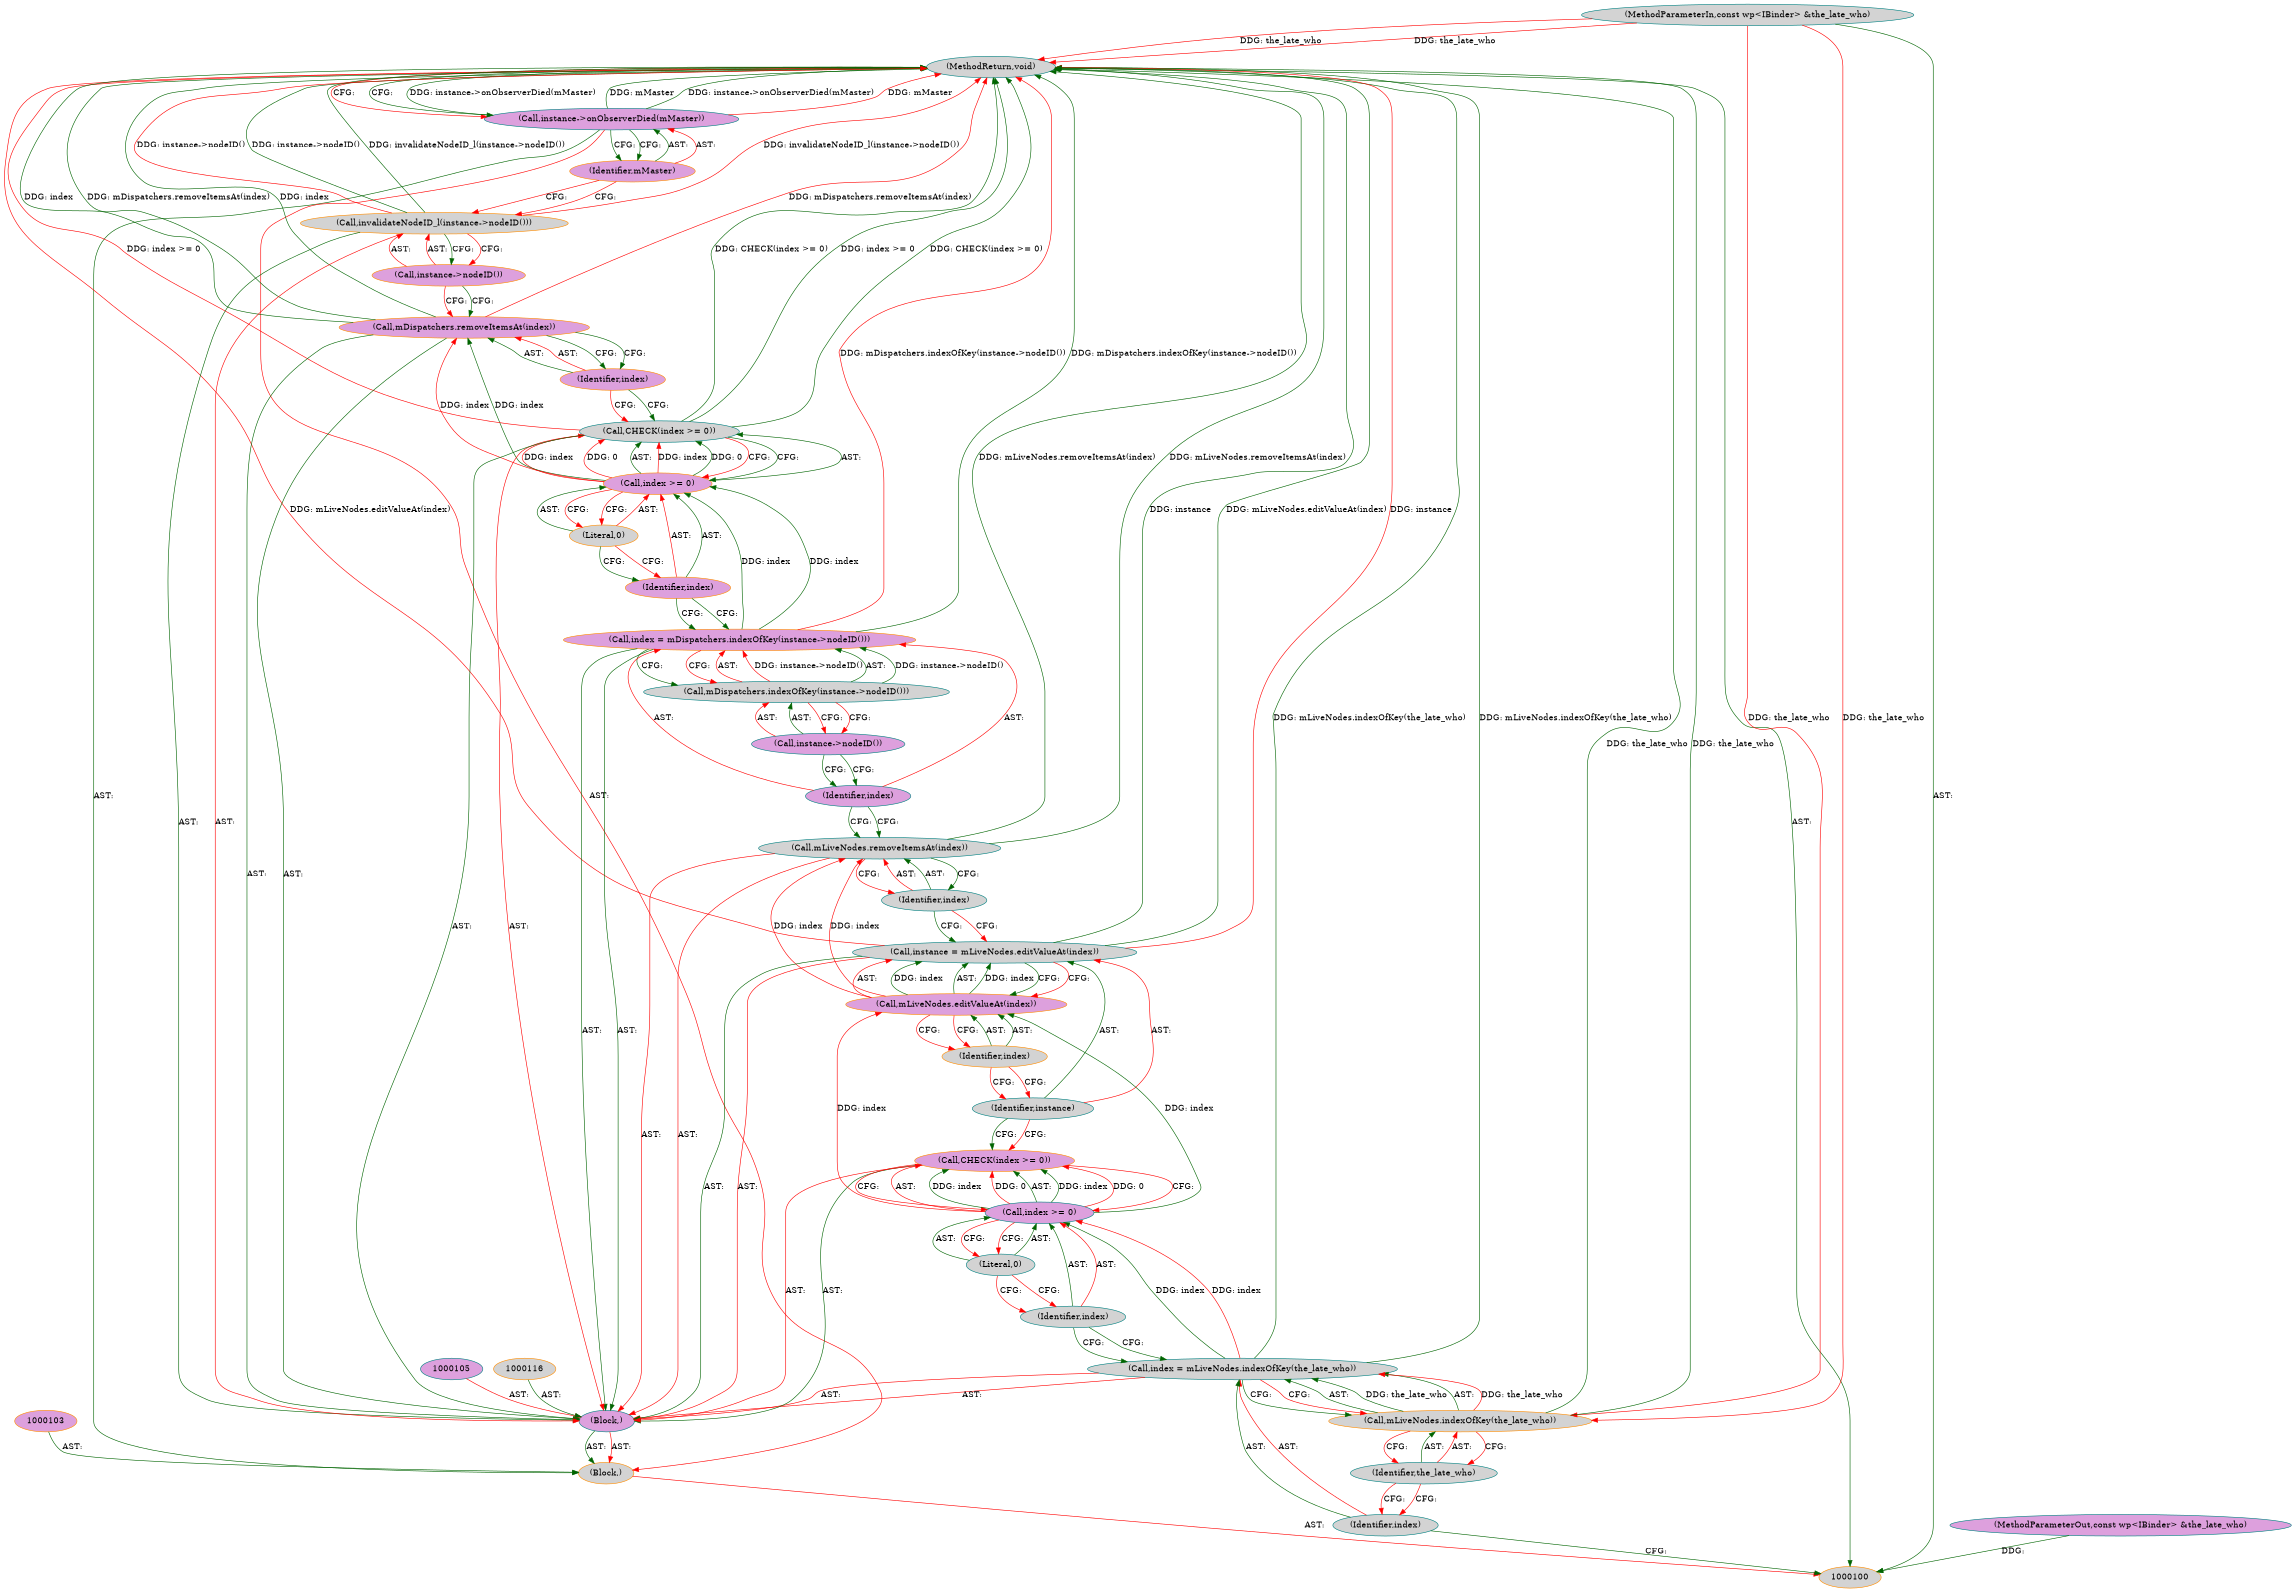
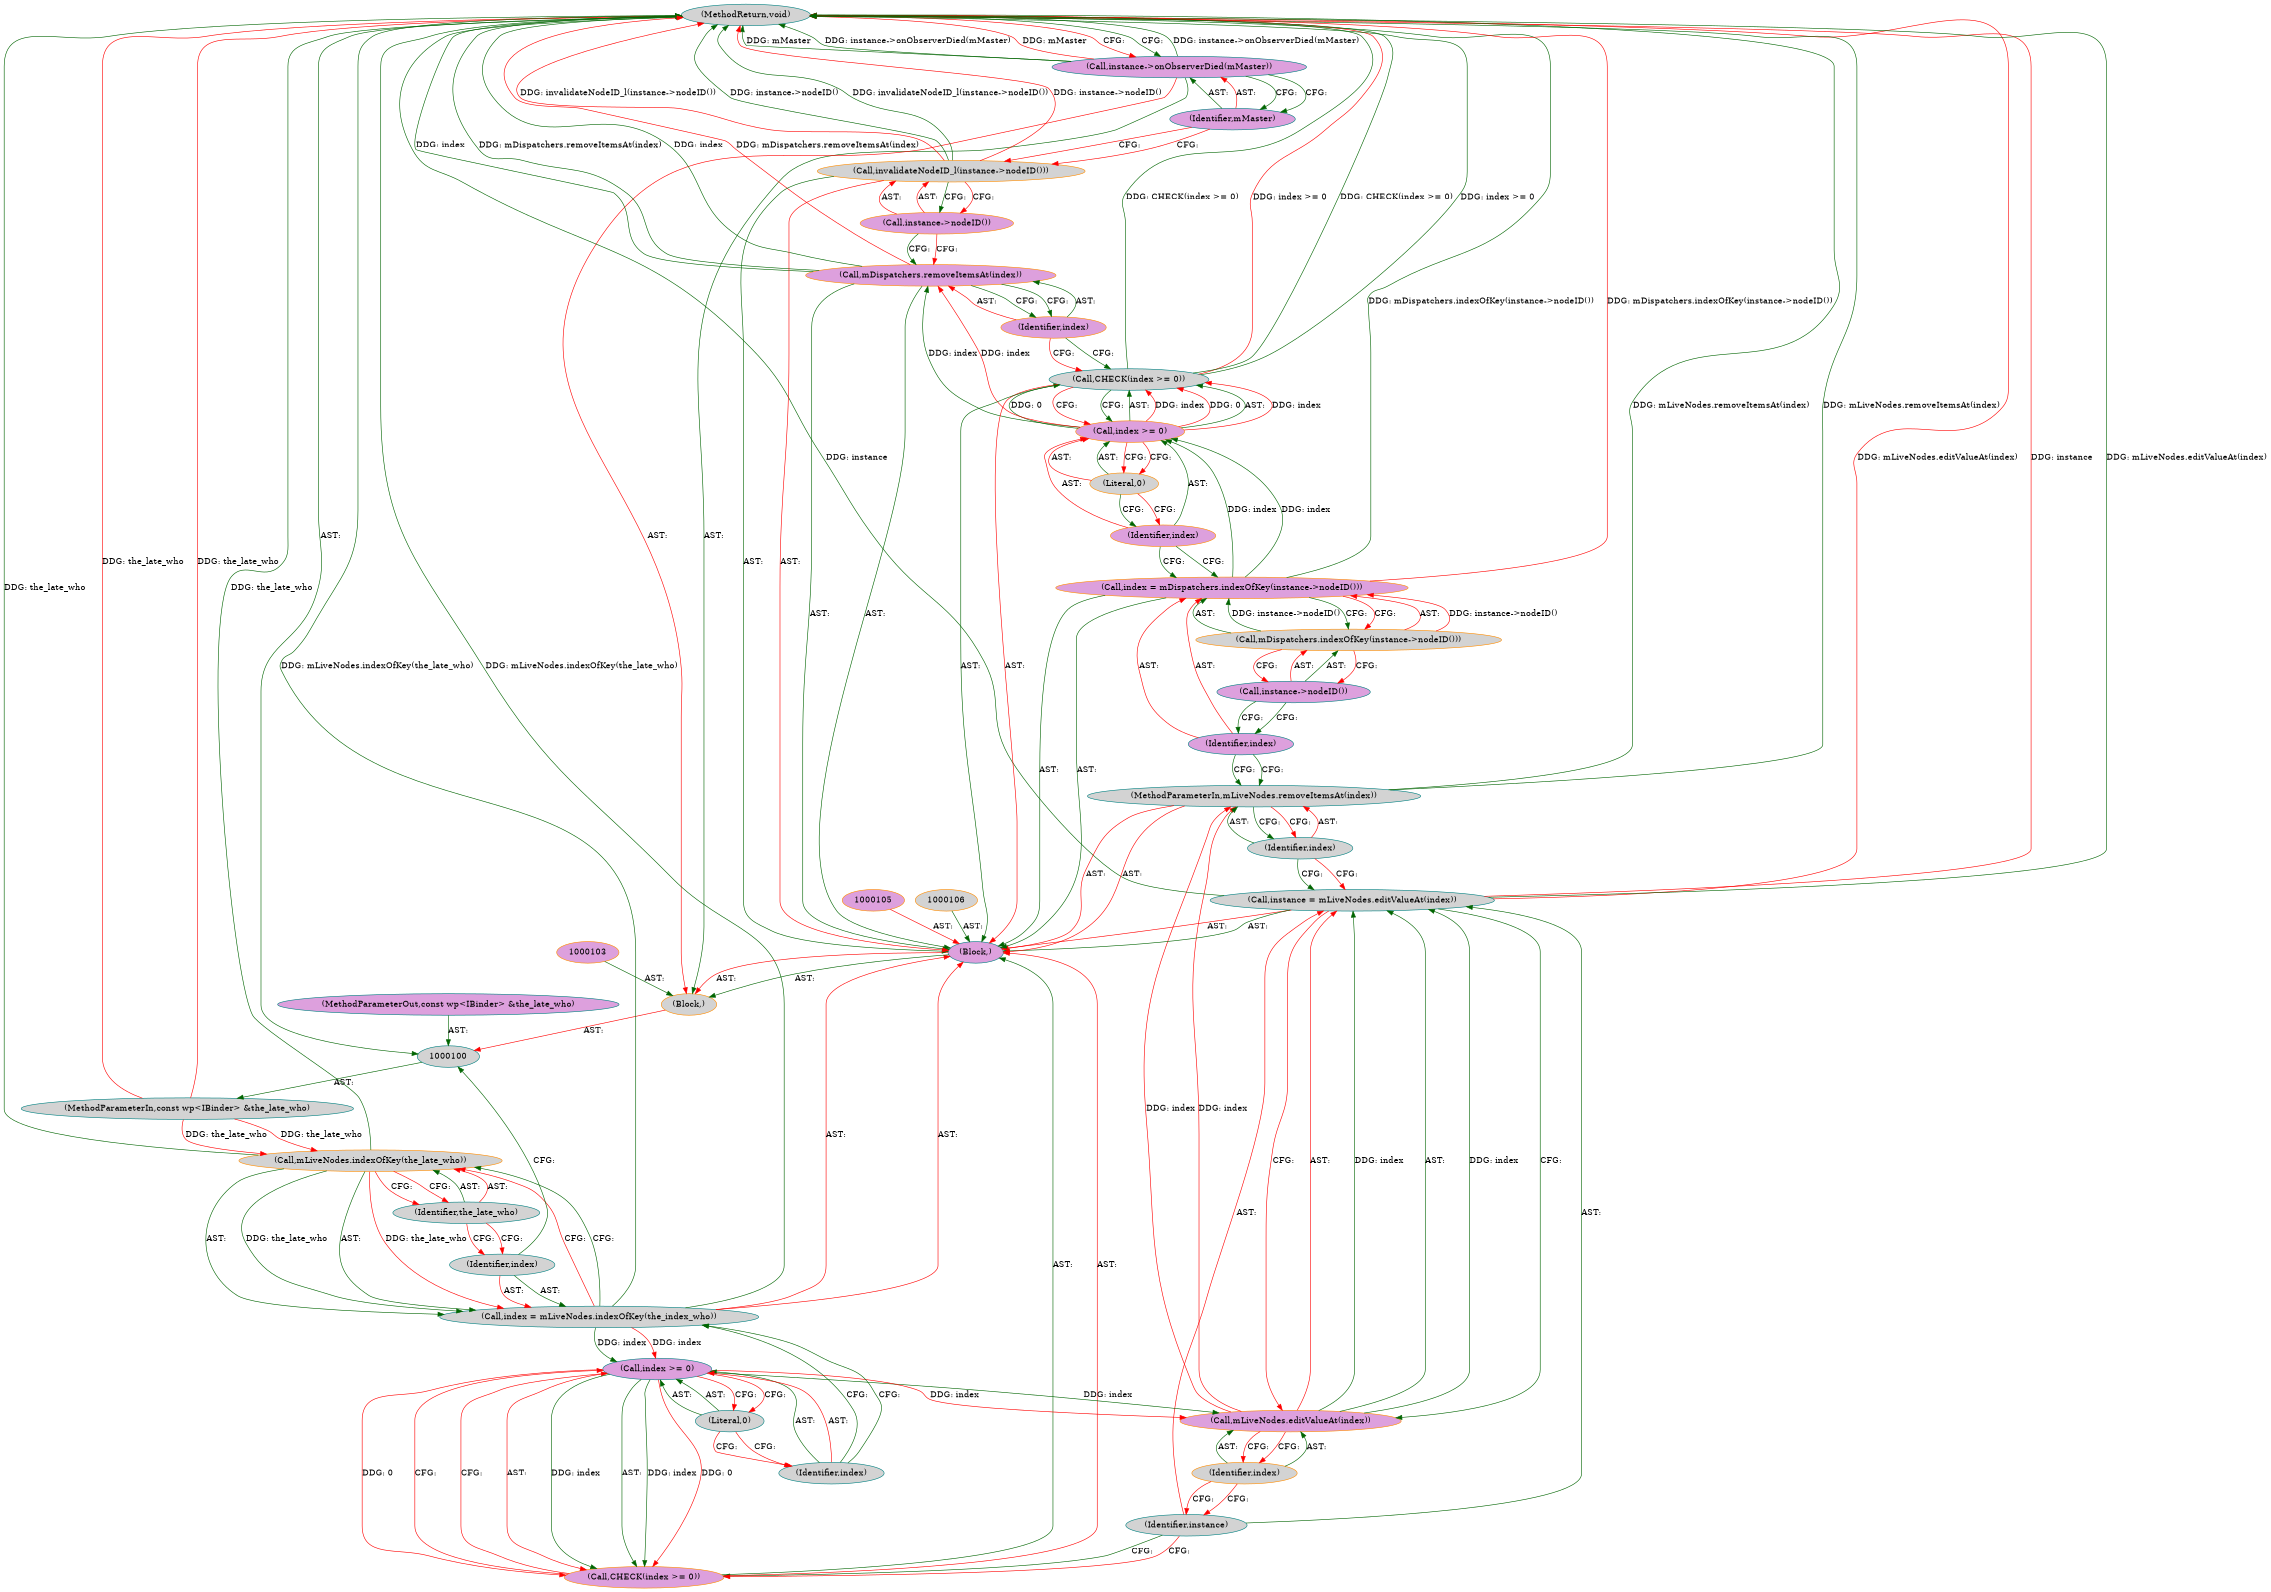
node "(Identifier,mMaster)": color darkorange -> teal
node "(Call,mDispatchers.indexOfKey(instance->nodeID()))": color teal -> darkorange
edge "(MethodParameterIn,const wp<IBinder> &the_late_who)" -> "1000100": reversed
node "(Call,mLiveNodes.removeItemsAt(index))": label "(Call,mLiveNodes.removeItemsAt(index))" -> "(MethodParameterIn,mLiveNodes.removeItemsAt(index))"
node "1000105": color teal -> darkorange
node "1000116": label "1000116" -> "1000106"
node "(Call,index = mLiveNodes.indexOfKey(the_late_who))": label "(Call,index = mLiveNodes.indexOfKey(the_late_who))" -> "(Call,index = mLiveNodes.indexOfKey(the_index_who))"
edge "(MethodParameterOut,const wp<IBinder> &the_late_who)" -> "1000100": label "DDG: " -> "AST: "
node "1000100": color darkorange -> teal
